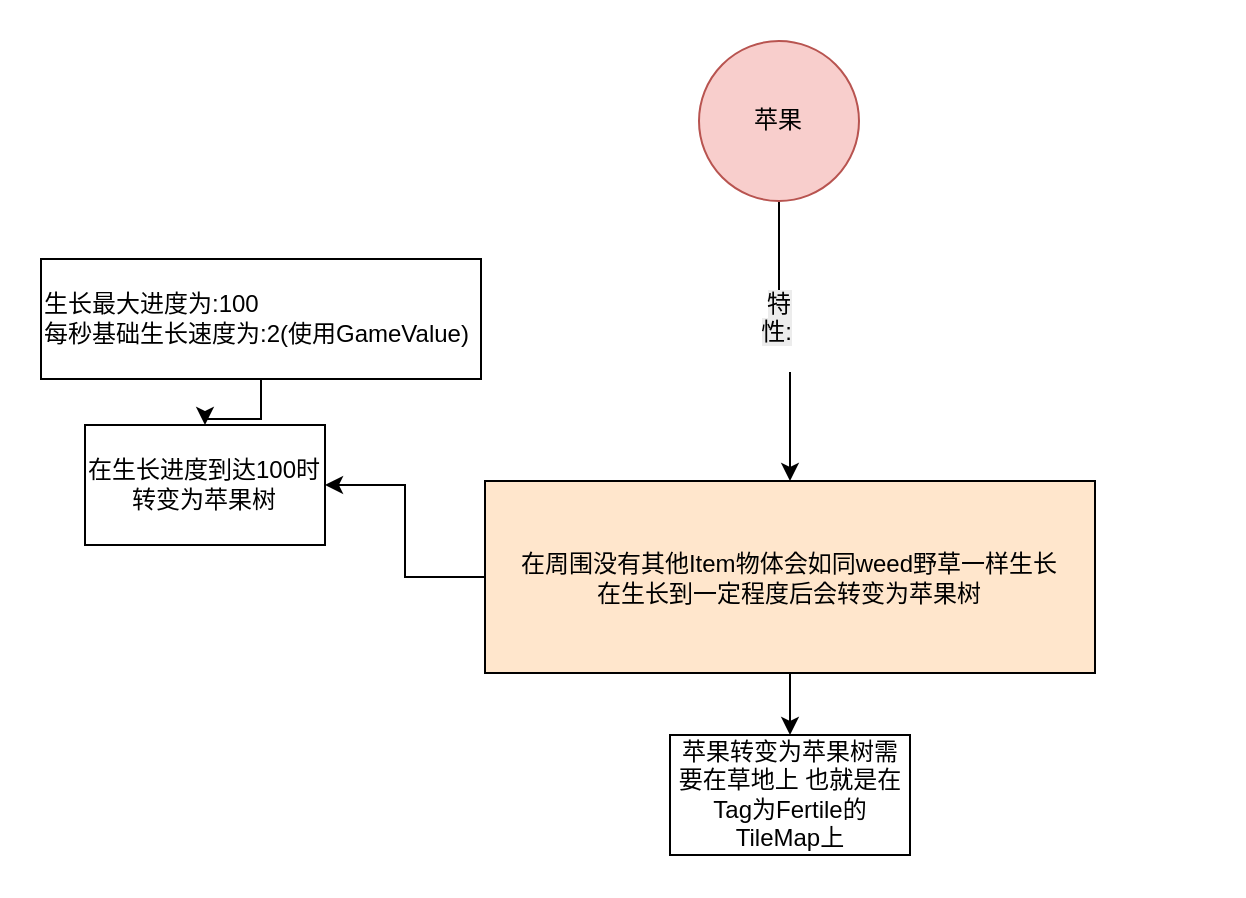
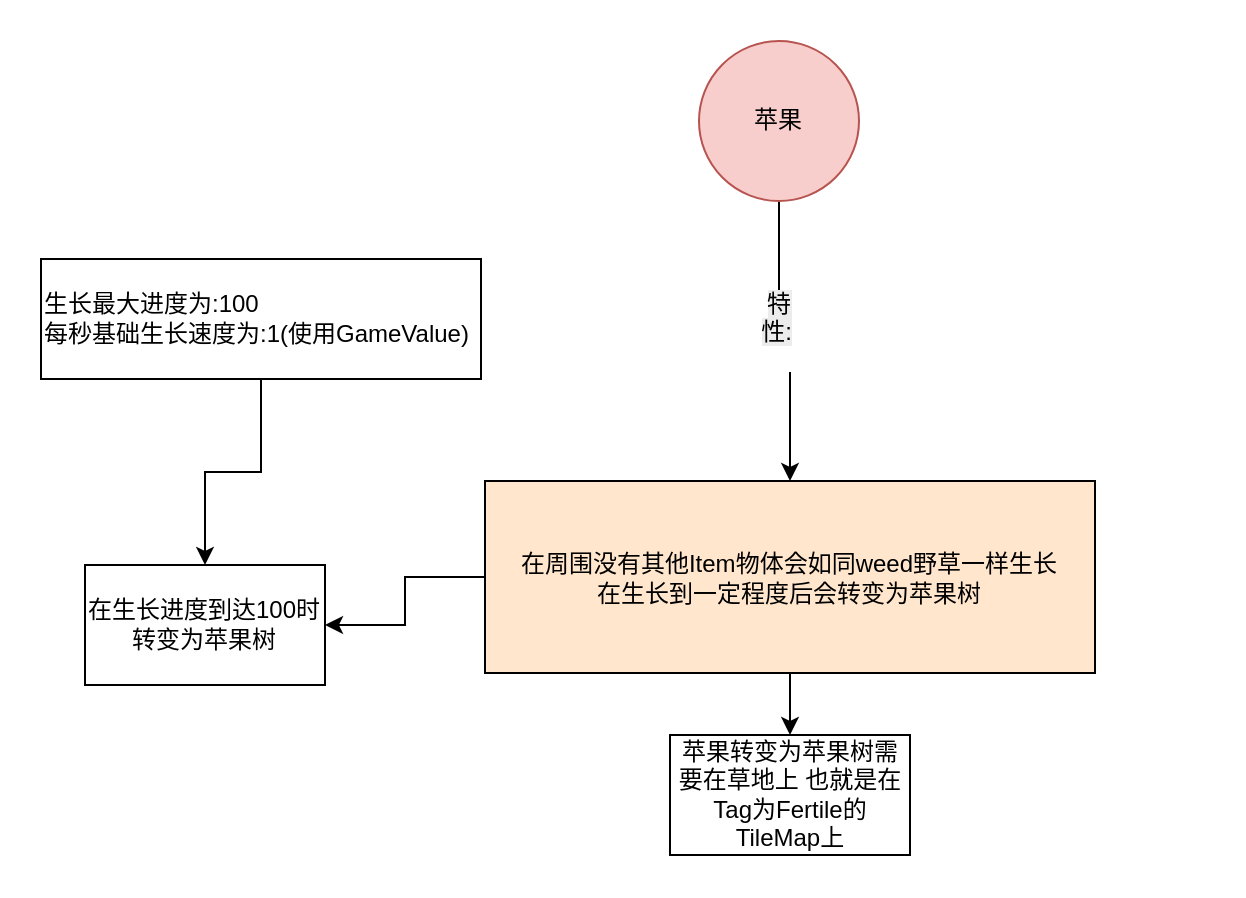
node "生长最大进度为:100 每秒基础生长速度为:2(使用GameValue)": label "生长最大进度为:100 每秒基础生长速度为:2(使用GameValue)" -> "生长最大进度为:100 每秒基础生长速度为:1(使用GameValue)"
node "在生长进度到达100时转变为苹果树": moved (205, 485) -> (205, 625)
